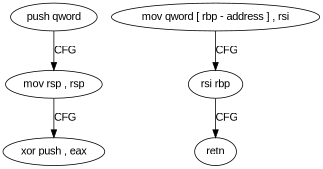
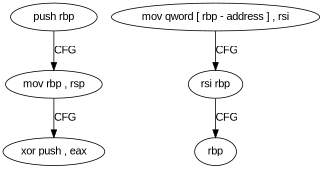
node "push qword": label "push qword" -> "push rbp"
node "mov rsp , rsp": label "mov rsp , rsp" -> "mov rbp , rsp"
node "retn": label "retn" -> "rbp"
